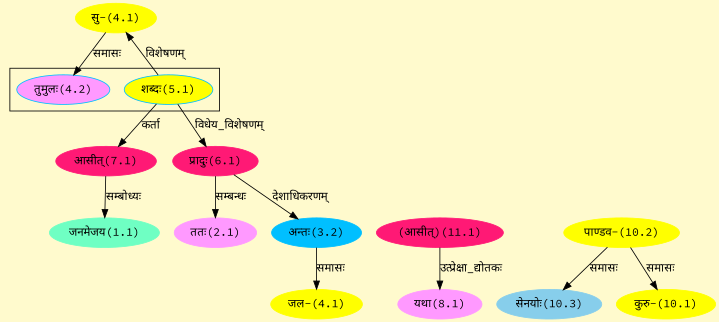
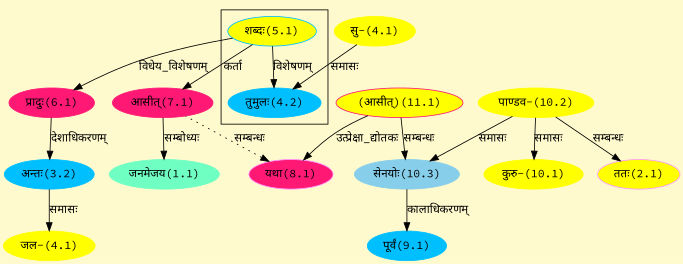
edge "शब्दः(5.1)" -> "सु-(4.1)": now "शब्दः(5.1)" -> "तुमुलः(4.2)"
node "तुमुलः(4.2)": fillcolor #ff99ff -> #00bfff
edge "(आसीत्)(11.1)" -> "सेनयोः(10.3)": added, label "सम्बन्धः"
edge "आसीत्(7.1)" -> "यथा(8.1)": added, label "सम्बन्धः"
edge "प्रादुः(6.1)" -> "ततः(2.1)": now "पाण्डव-(10.2)" -> "ततः(2.1)"
node "ततः(2.1)": fillcolor #ff99ff -> #ffff00
node "(आसीत्)(11.1)": fillcolor #ff1975 -> #ffff00
node "पूर्वं(9.1)": added
node "यथा(8.1)": fillcolor #ff99ff -> #ff1975
